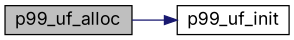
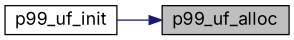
edge "p99_uf_alloc" -> "p99_uf_init": reversed
